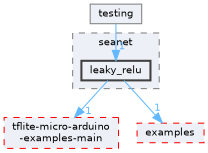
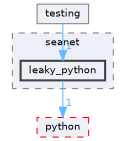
node "leaky_relu": label "leaky_relu" -> "leaky_python"
node "tflite-micro-arduino -examples-main": removed
node "examples": label "examples" -> "python"
